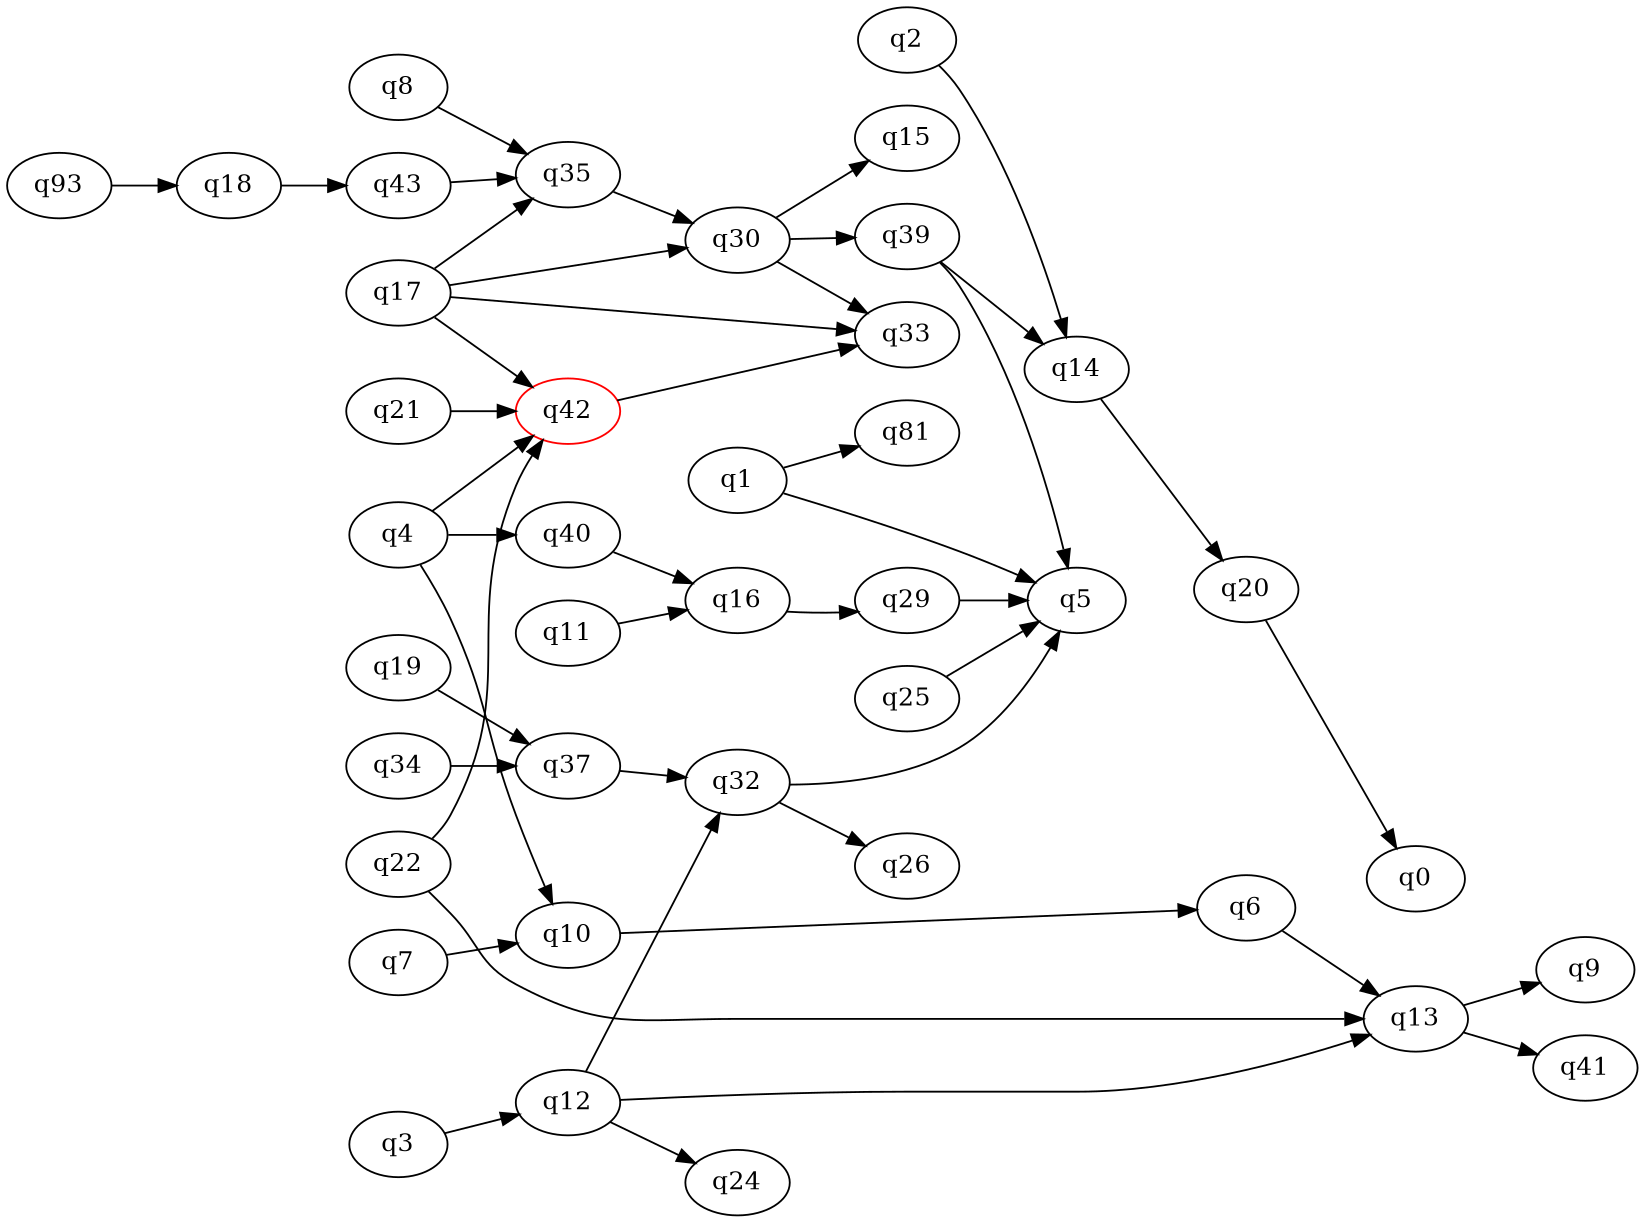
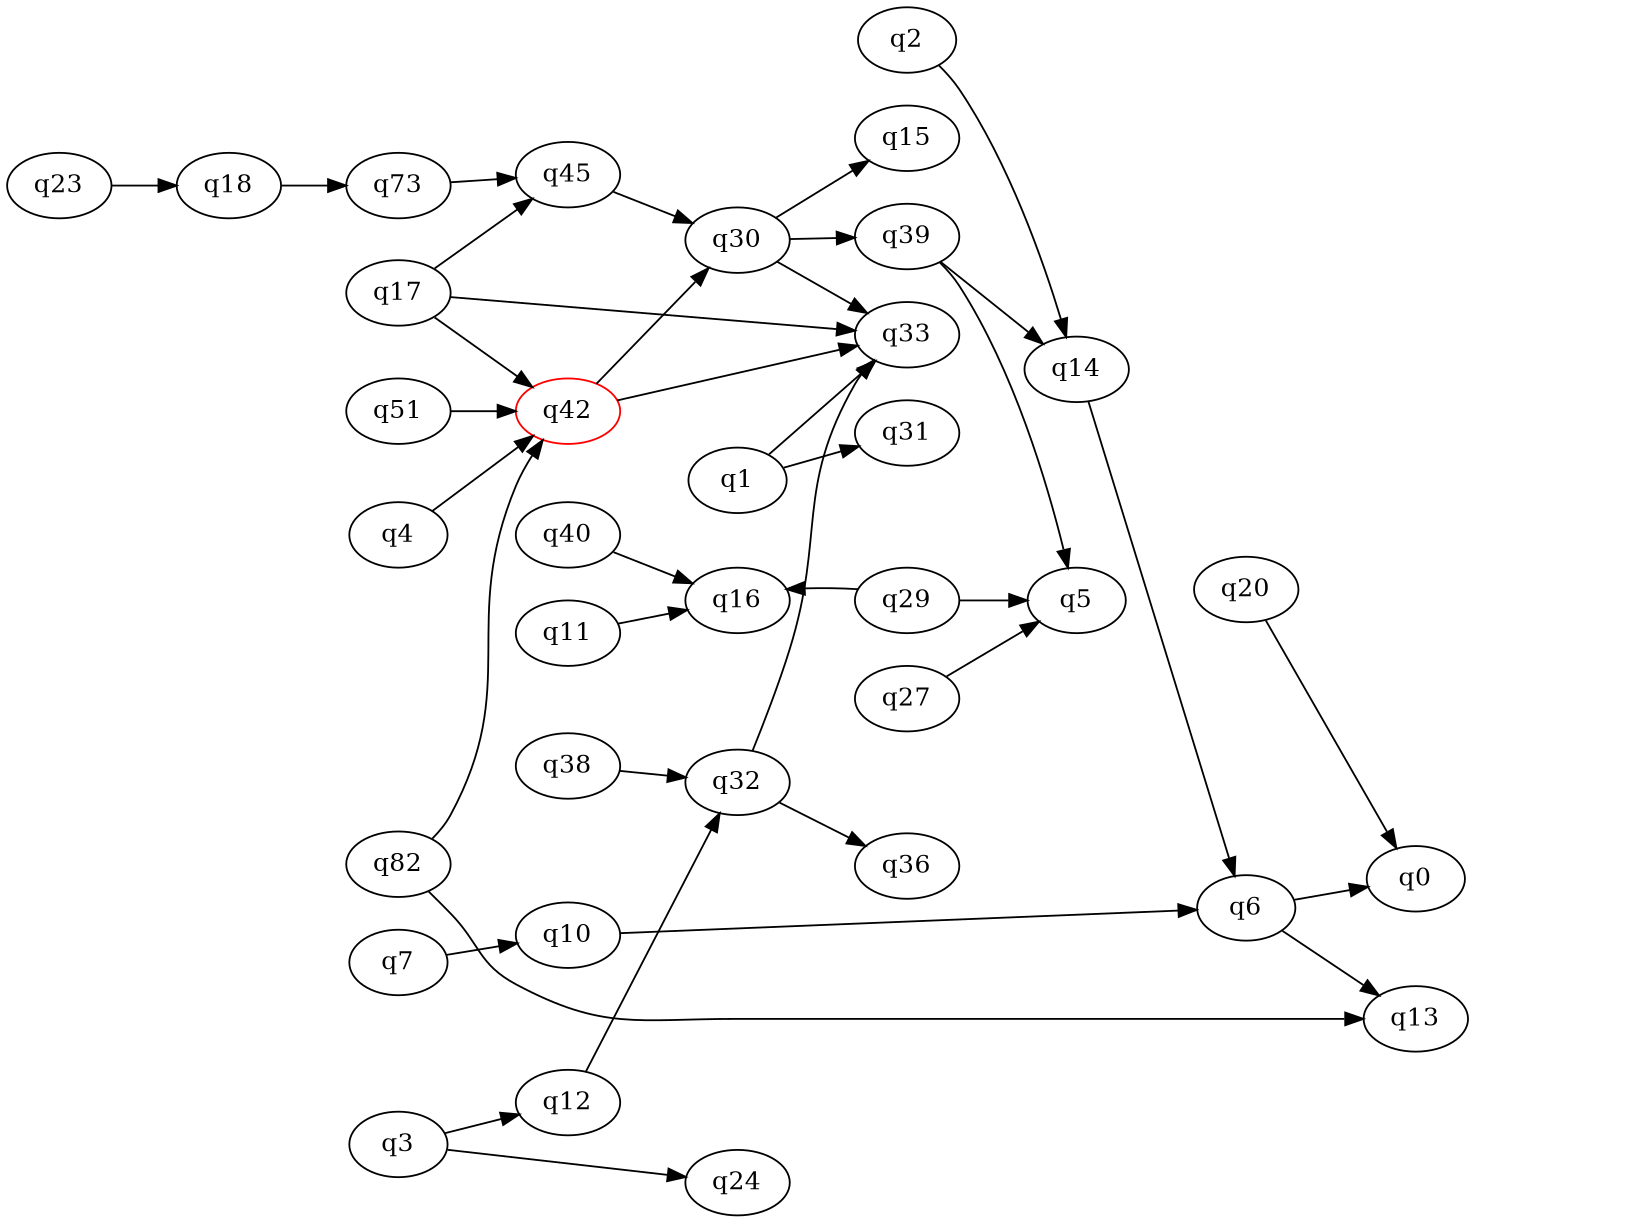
node "q8": removed
node "q35": label "q35" -> "q45"
node "q93": label "q93" -> "q23"
node "q43": label "q43" -> "q73"
edge "q17" -> "q30": now "q42" -> "q30"
node "q21": label "q21" -> "q51"
node "q81": label "q81" -> "q31"
edge "q14" -> "q20": now "q14" -> "q6"
edge "q1" -> "q5": now "q1" -> "q33"
edge "q4" -> "q40": removed
edge "q16" -> "q29": reversed
node "q19": removed
node "q25": label "q25" -> "q27"
edge "q4" -> "q10": removed
edge "q32" -> "q5": now "q32" -> "q33"
node "q34": removed
node "q37": label "q37" -> "q38"
node "q22": label "q22" -> "q82"
node "q26": label "q26" -> "q36"
edge "q6" -> "q0": added
node "q9": removed
node "q41": removed
edge "q12" -> "q13": removed
edge "q12" -> "q24": now "q3" -> "q24"
